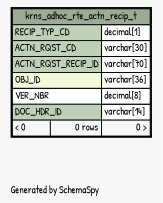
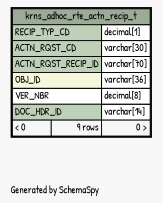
node "krns_adhoc_rte_actn_recip_t": text "0 rows" -> "9 rows"
